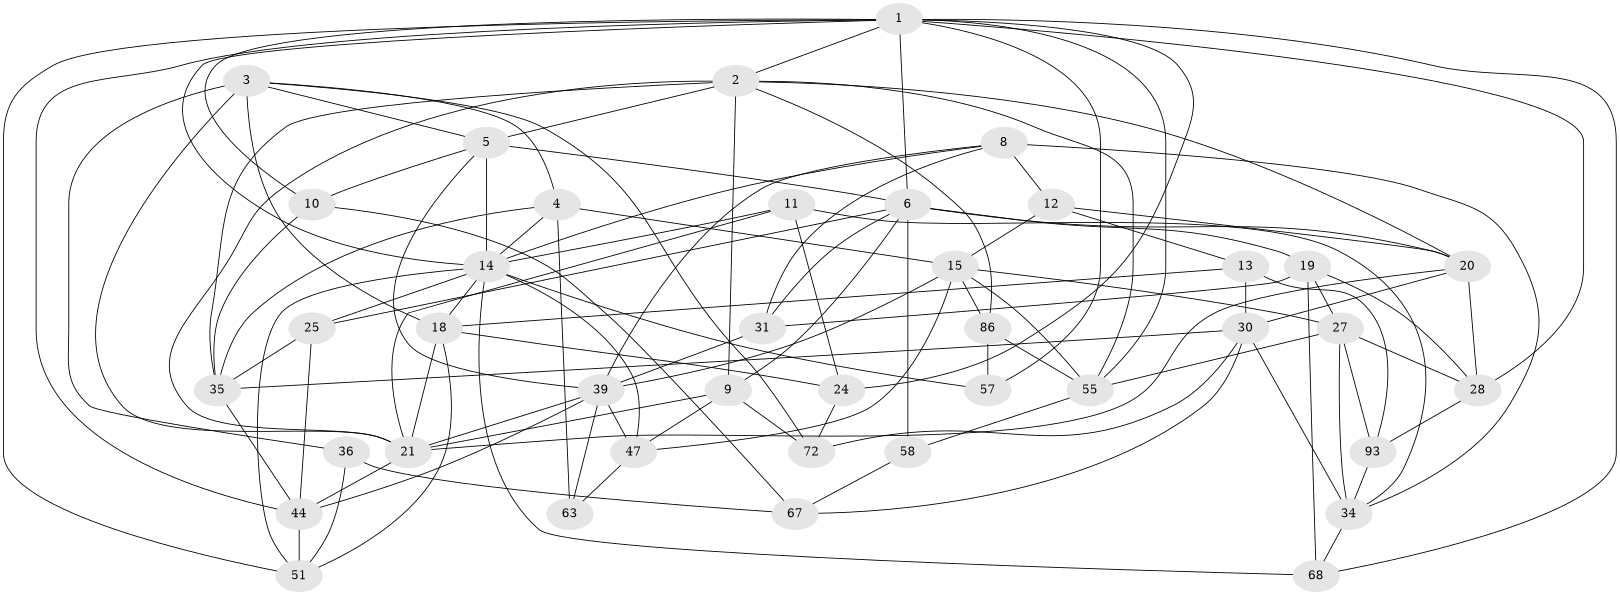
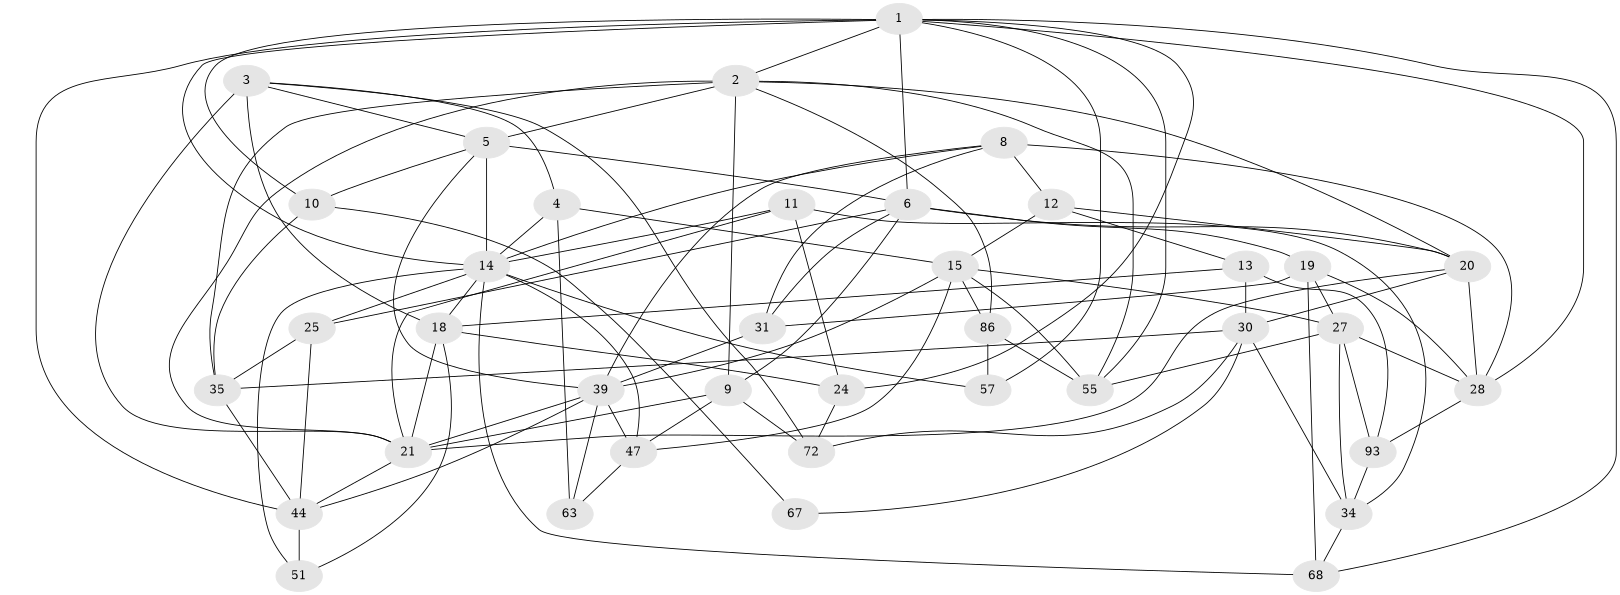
edge "1" -- "51": removed
edge "8" -- "34": now "8" -- "28"
edge "4" -- "35": removed
node "36": removed
node "58": removed
